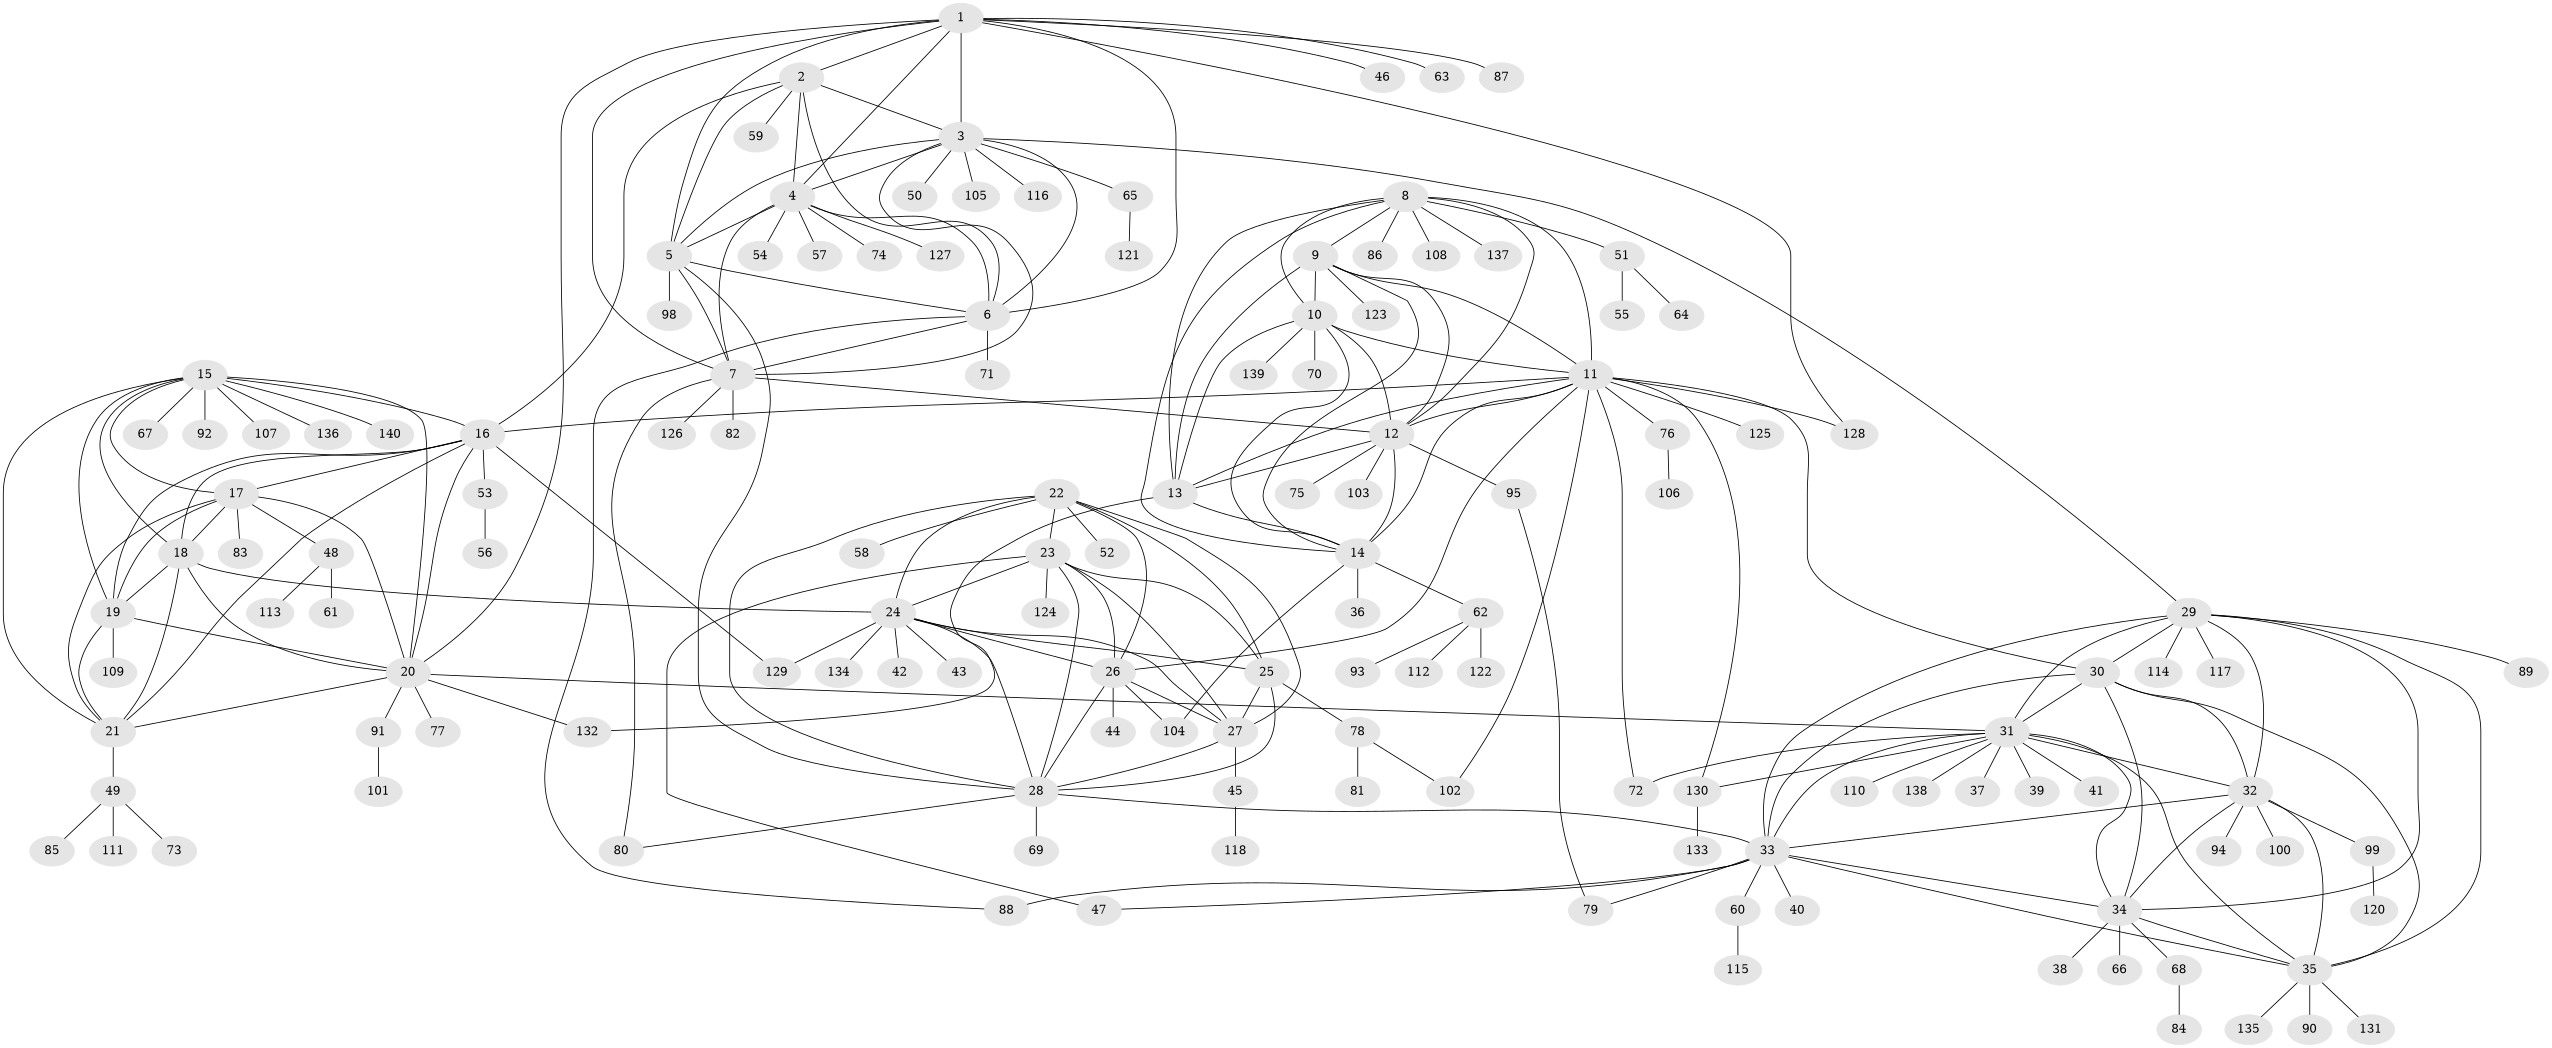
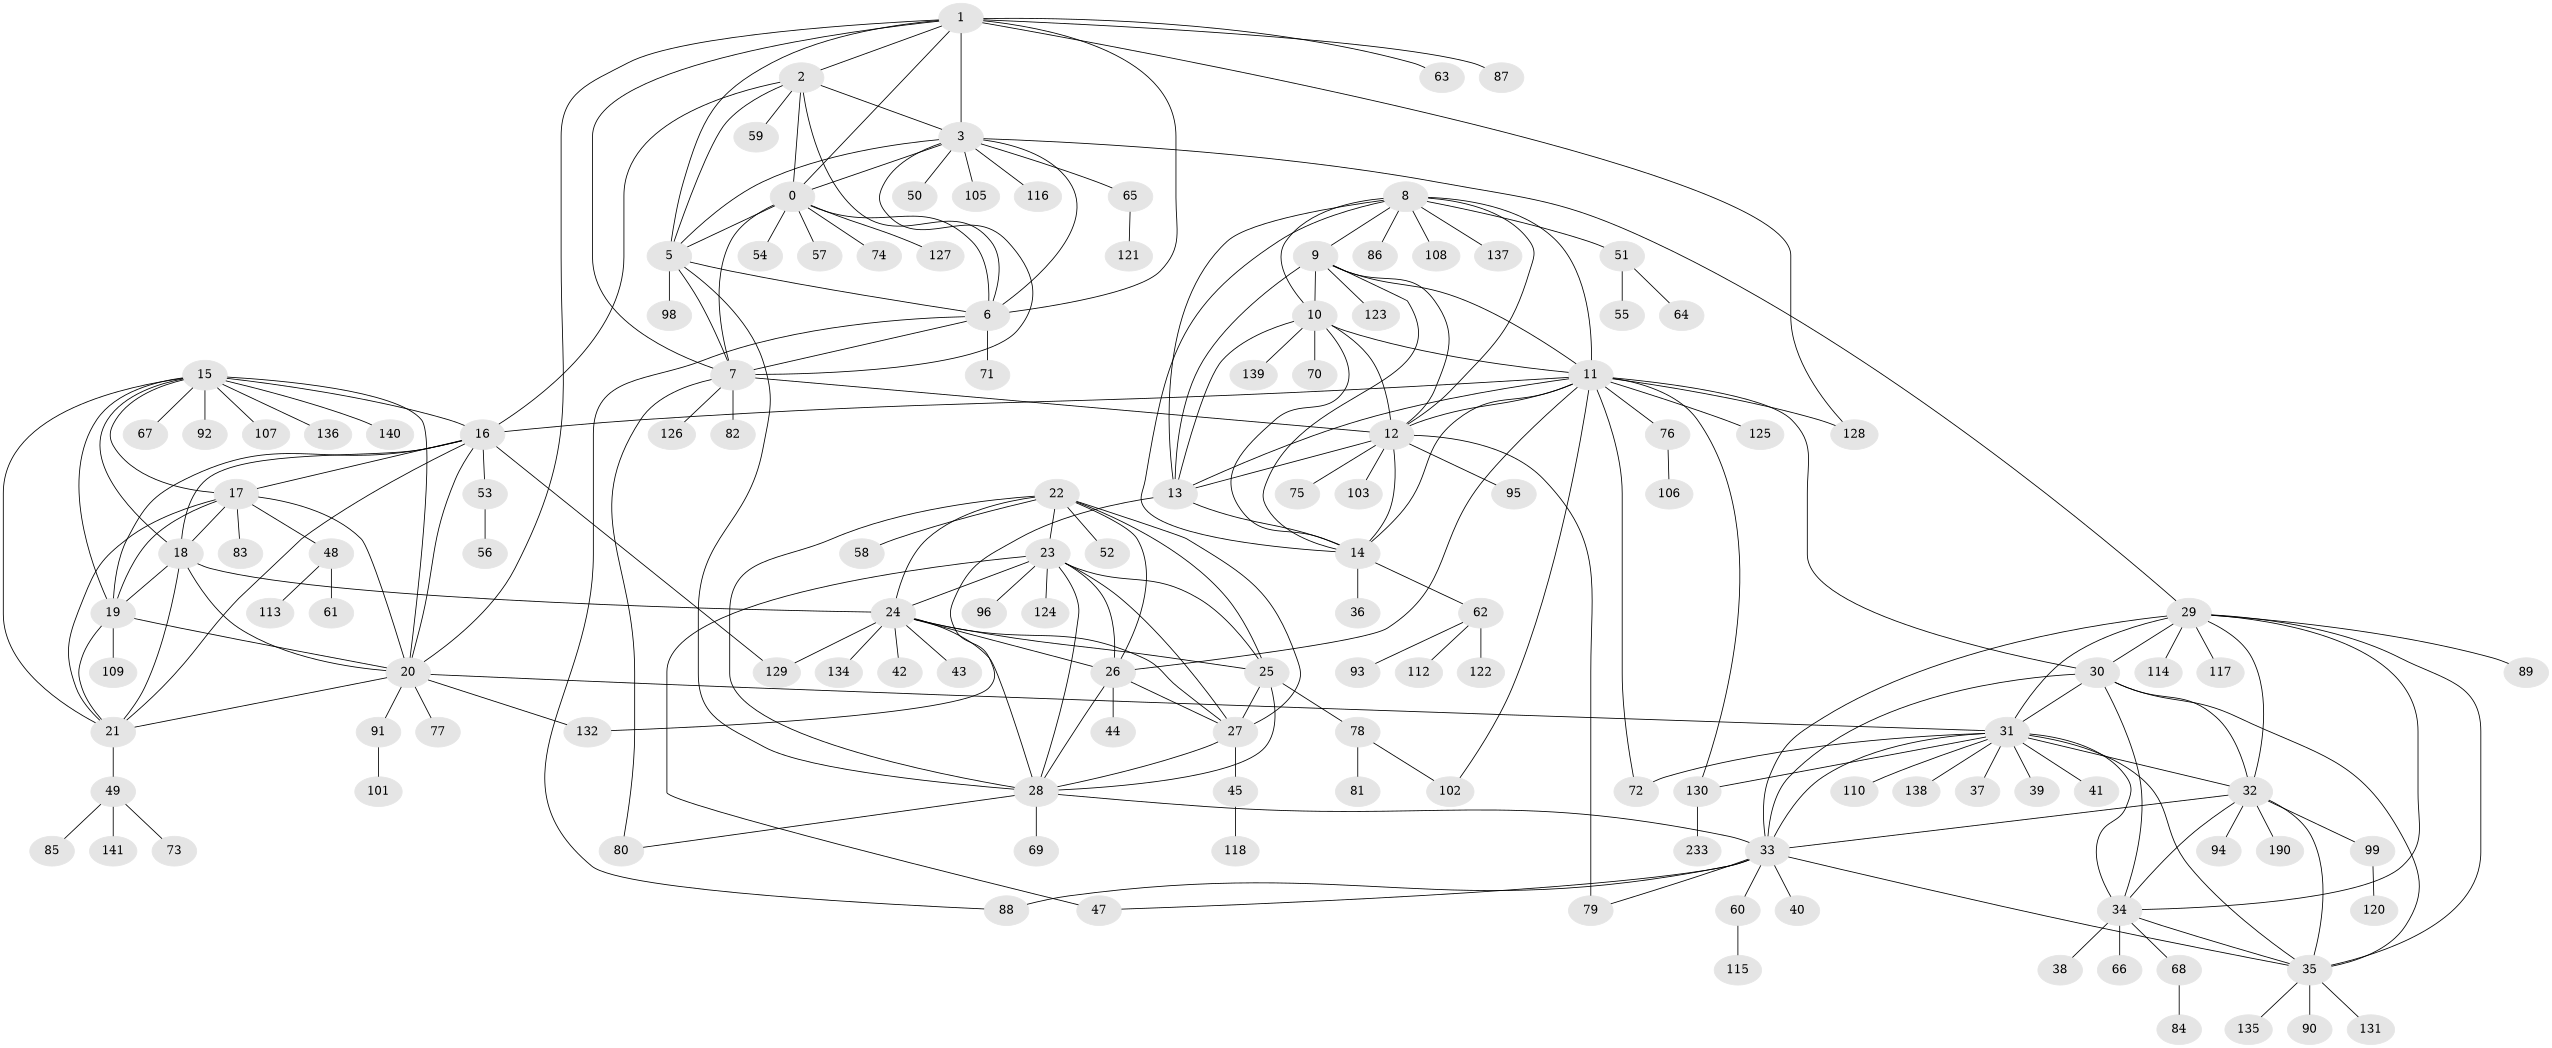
node "46": removed
node "4": label "4" -> "0"
node "96": added
edge "95" -- "79": now "12" -- "79"
node "104": removed
node "111": label "111" -> "141"
node "133": label "133" -> "233"
node "100": label "100" -> "190"
edge "33" -- "34": removed
